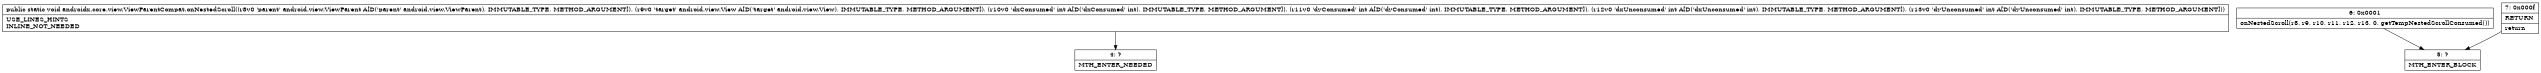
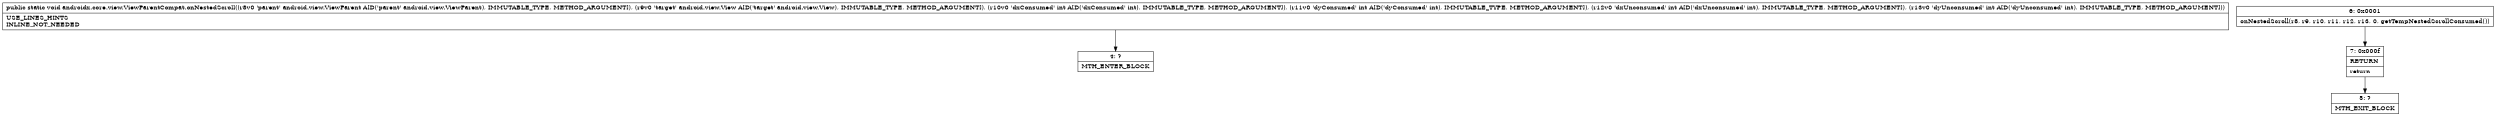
edge "6: 0x0001" -> "5: ?": now "6: 0x0001" -> "7: 0x000f"
node "4: ?": text "MTH_ENTER_NEEDED" -> "MTH_ENTER_BLOCK"
node "5: ?": text "MTH_ENTER_BLOCK" -> "MTH_EXIT_BLOCK"
